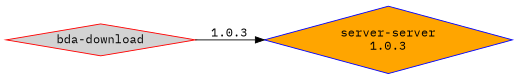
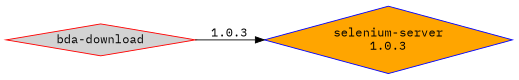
node "server-server 1.0.3": label "server-server 1.0.3" -> "selenium-server 1.0.3"
